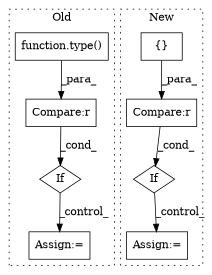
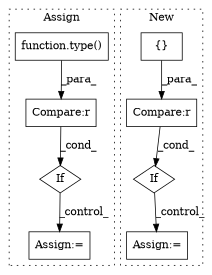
cluster "Old": label "Old" -> "Assign"
